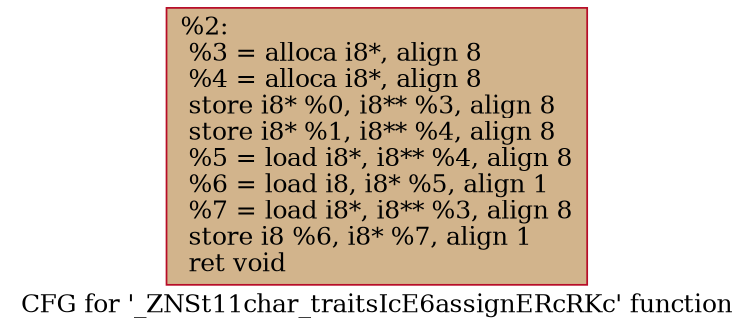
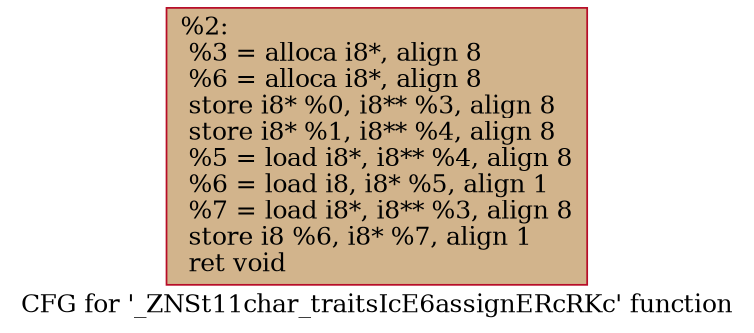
node "%2:": text "%4 = alloca i8*, align 8" -> "%6 = alloca i8*, align 8"
